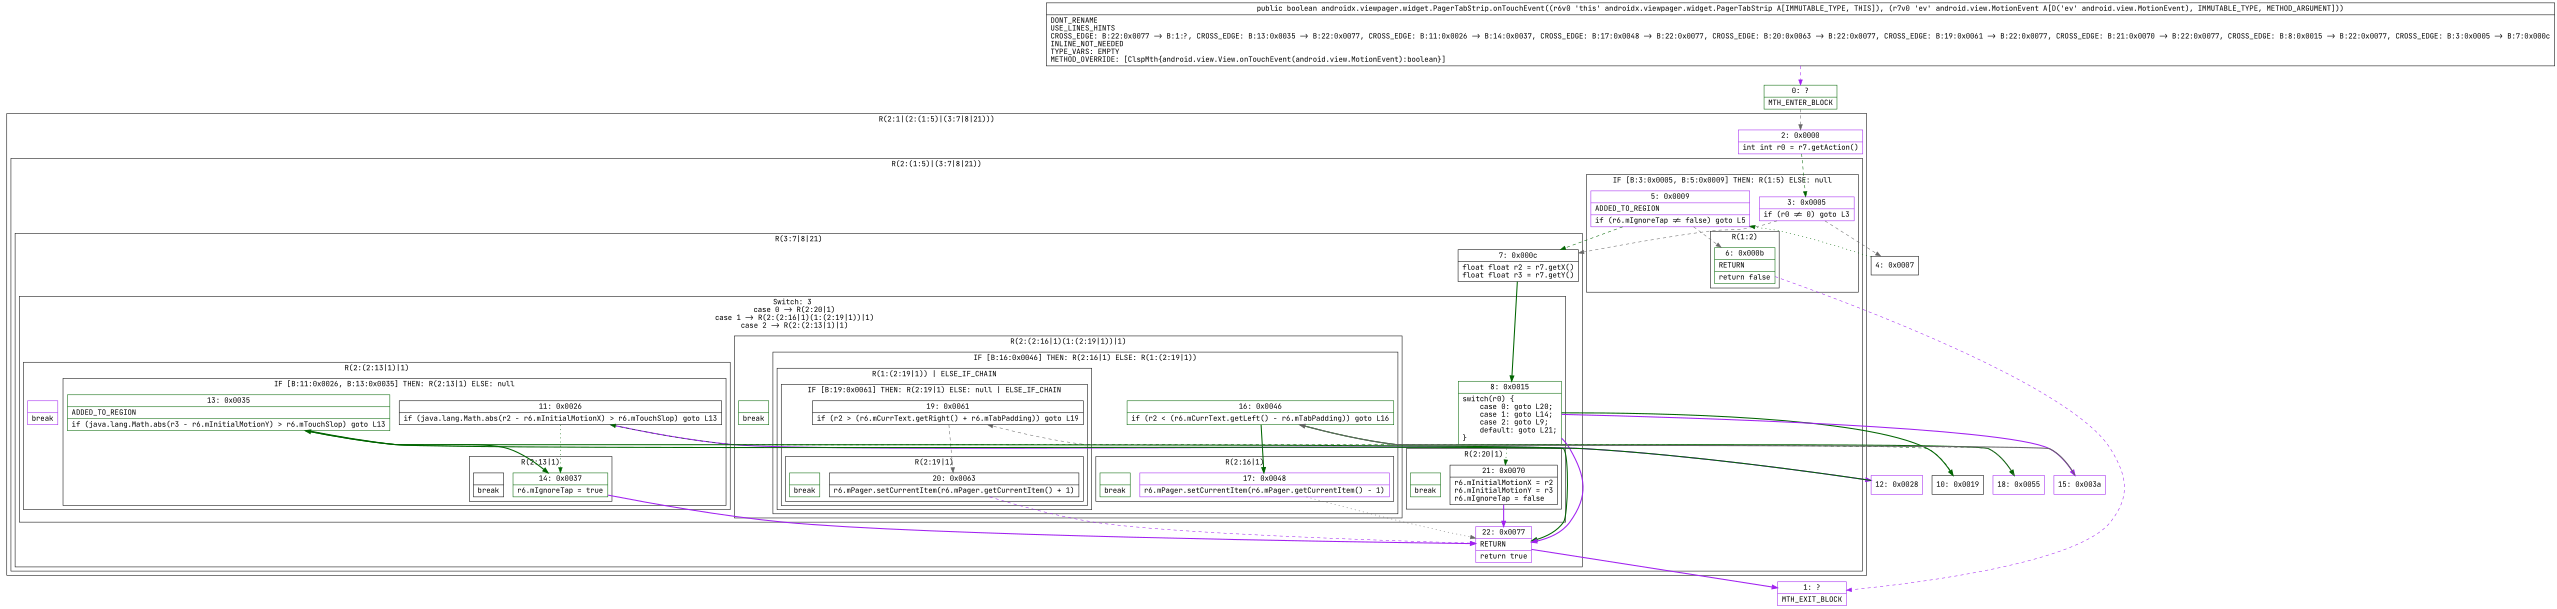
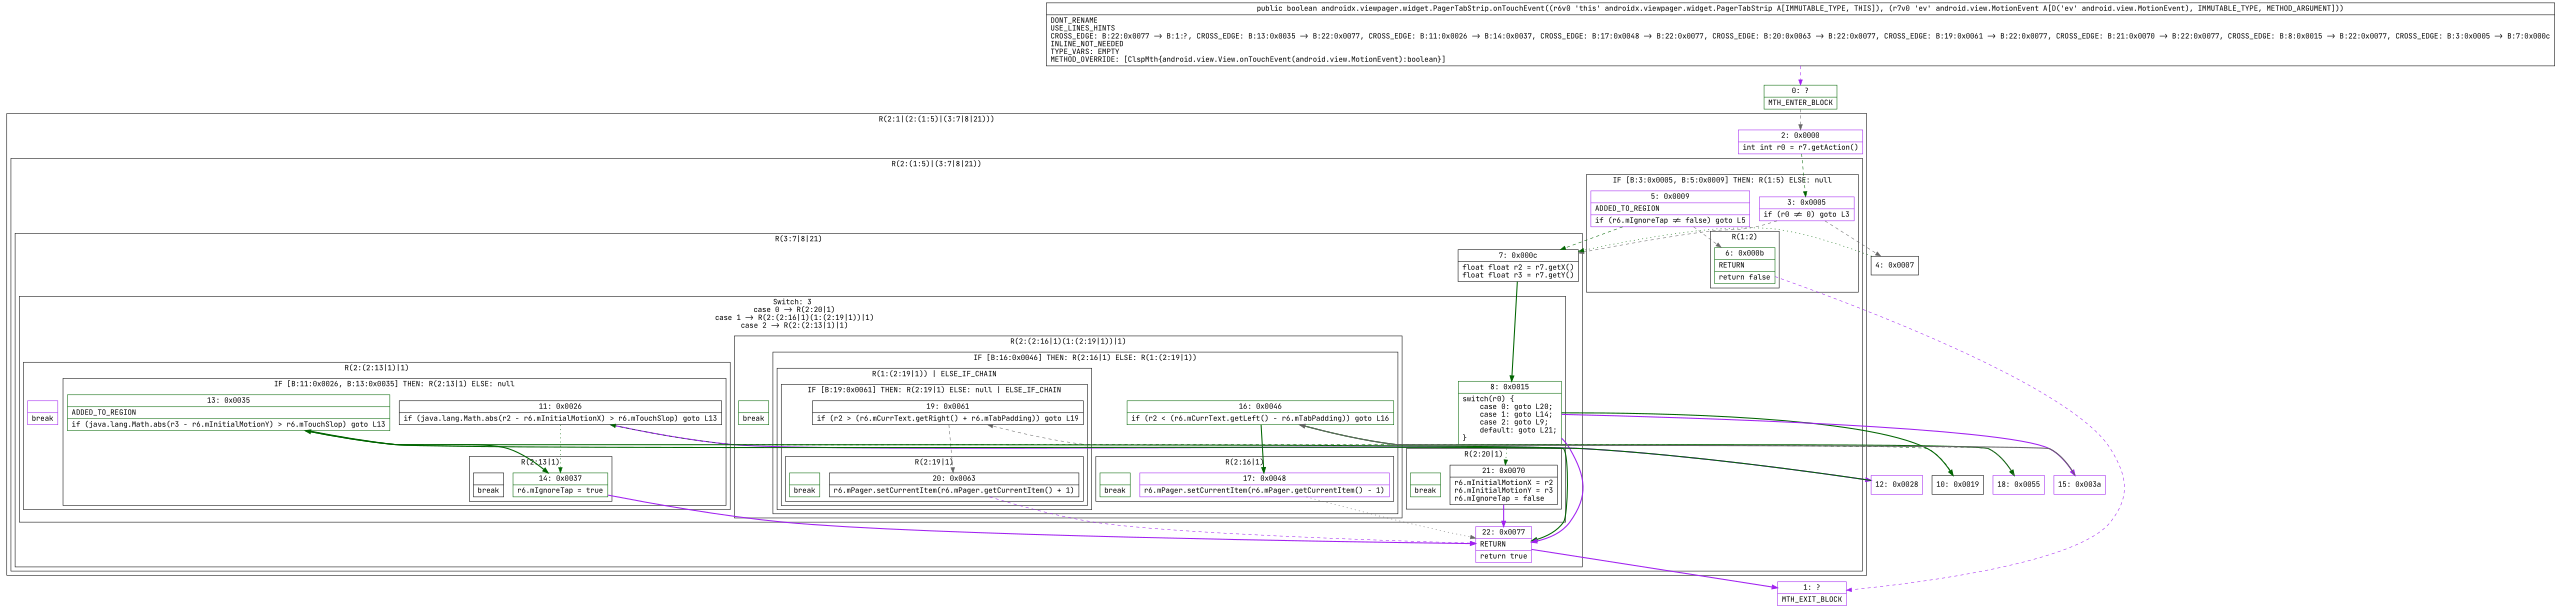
edge "4: 0x0007" -> "5: 0x0009": now "4: 0x0007" -> "7: 0x000c"
